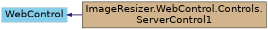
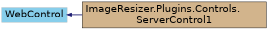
node "ImageResizer.WebControl.Controls. ServerControl1": label "ImageResizer.WebControl.Controls. ServerControl1" -> "ImageResizer.Plugins.Controls. ServerControl1"
